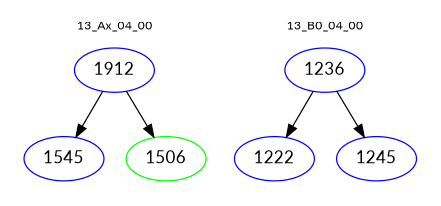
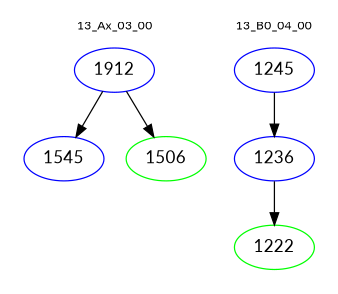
cluster "13_Ax_04_00": label "13_Ax_04_00" -> "13_Ax_03_00"
edge "1236" -> "1245": reversed
node "1222": color blue -> green
